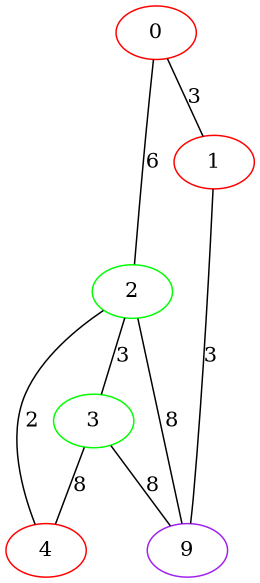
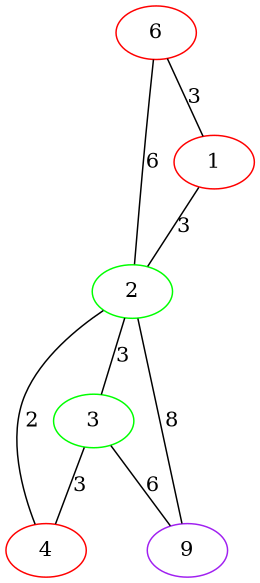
node "0": label "0" -> "6"
edge "1" -- "9": now "1" -- "2"
edge "3" -- "4": label "8" -> "3"
edge "3" -- "9": label "8" -> "6"
